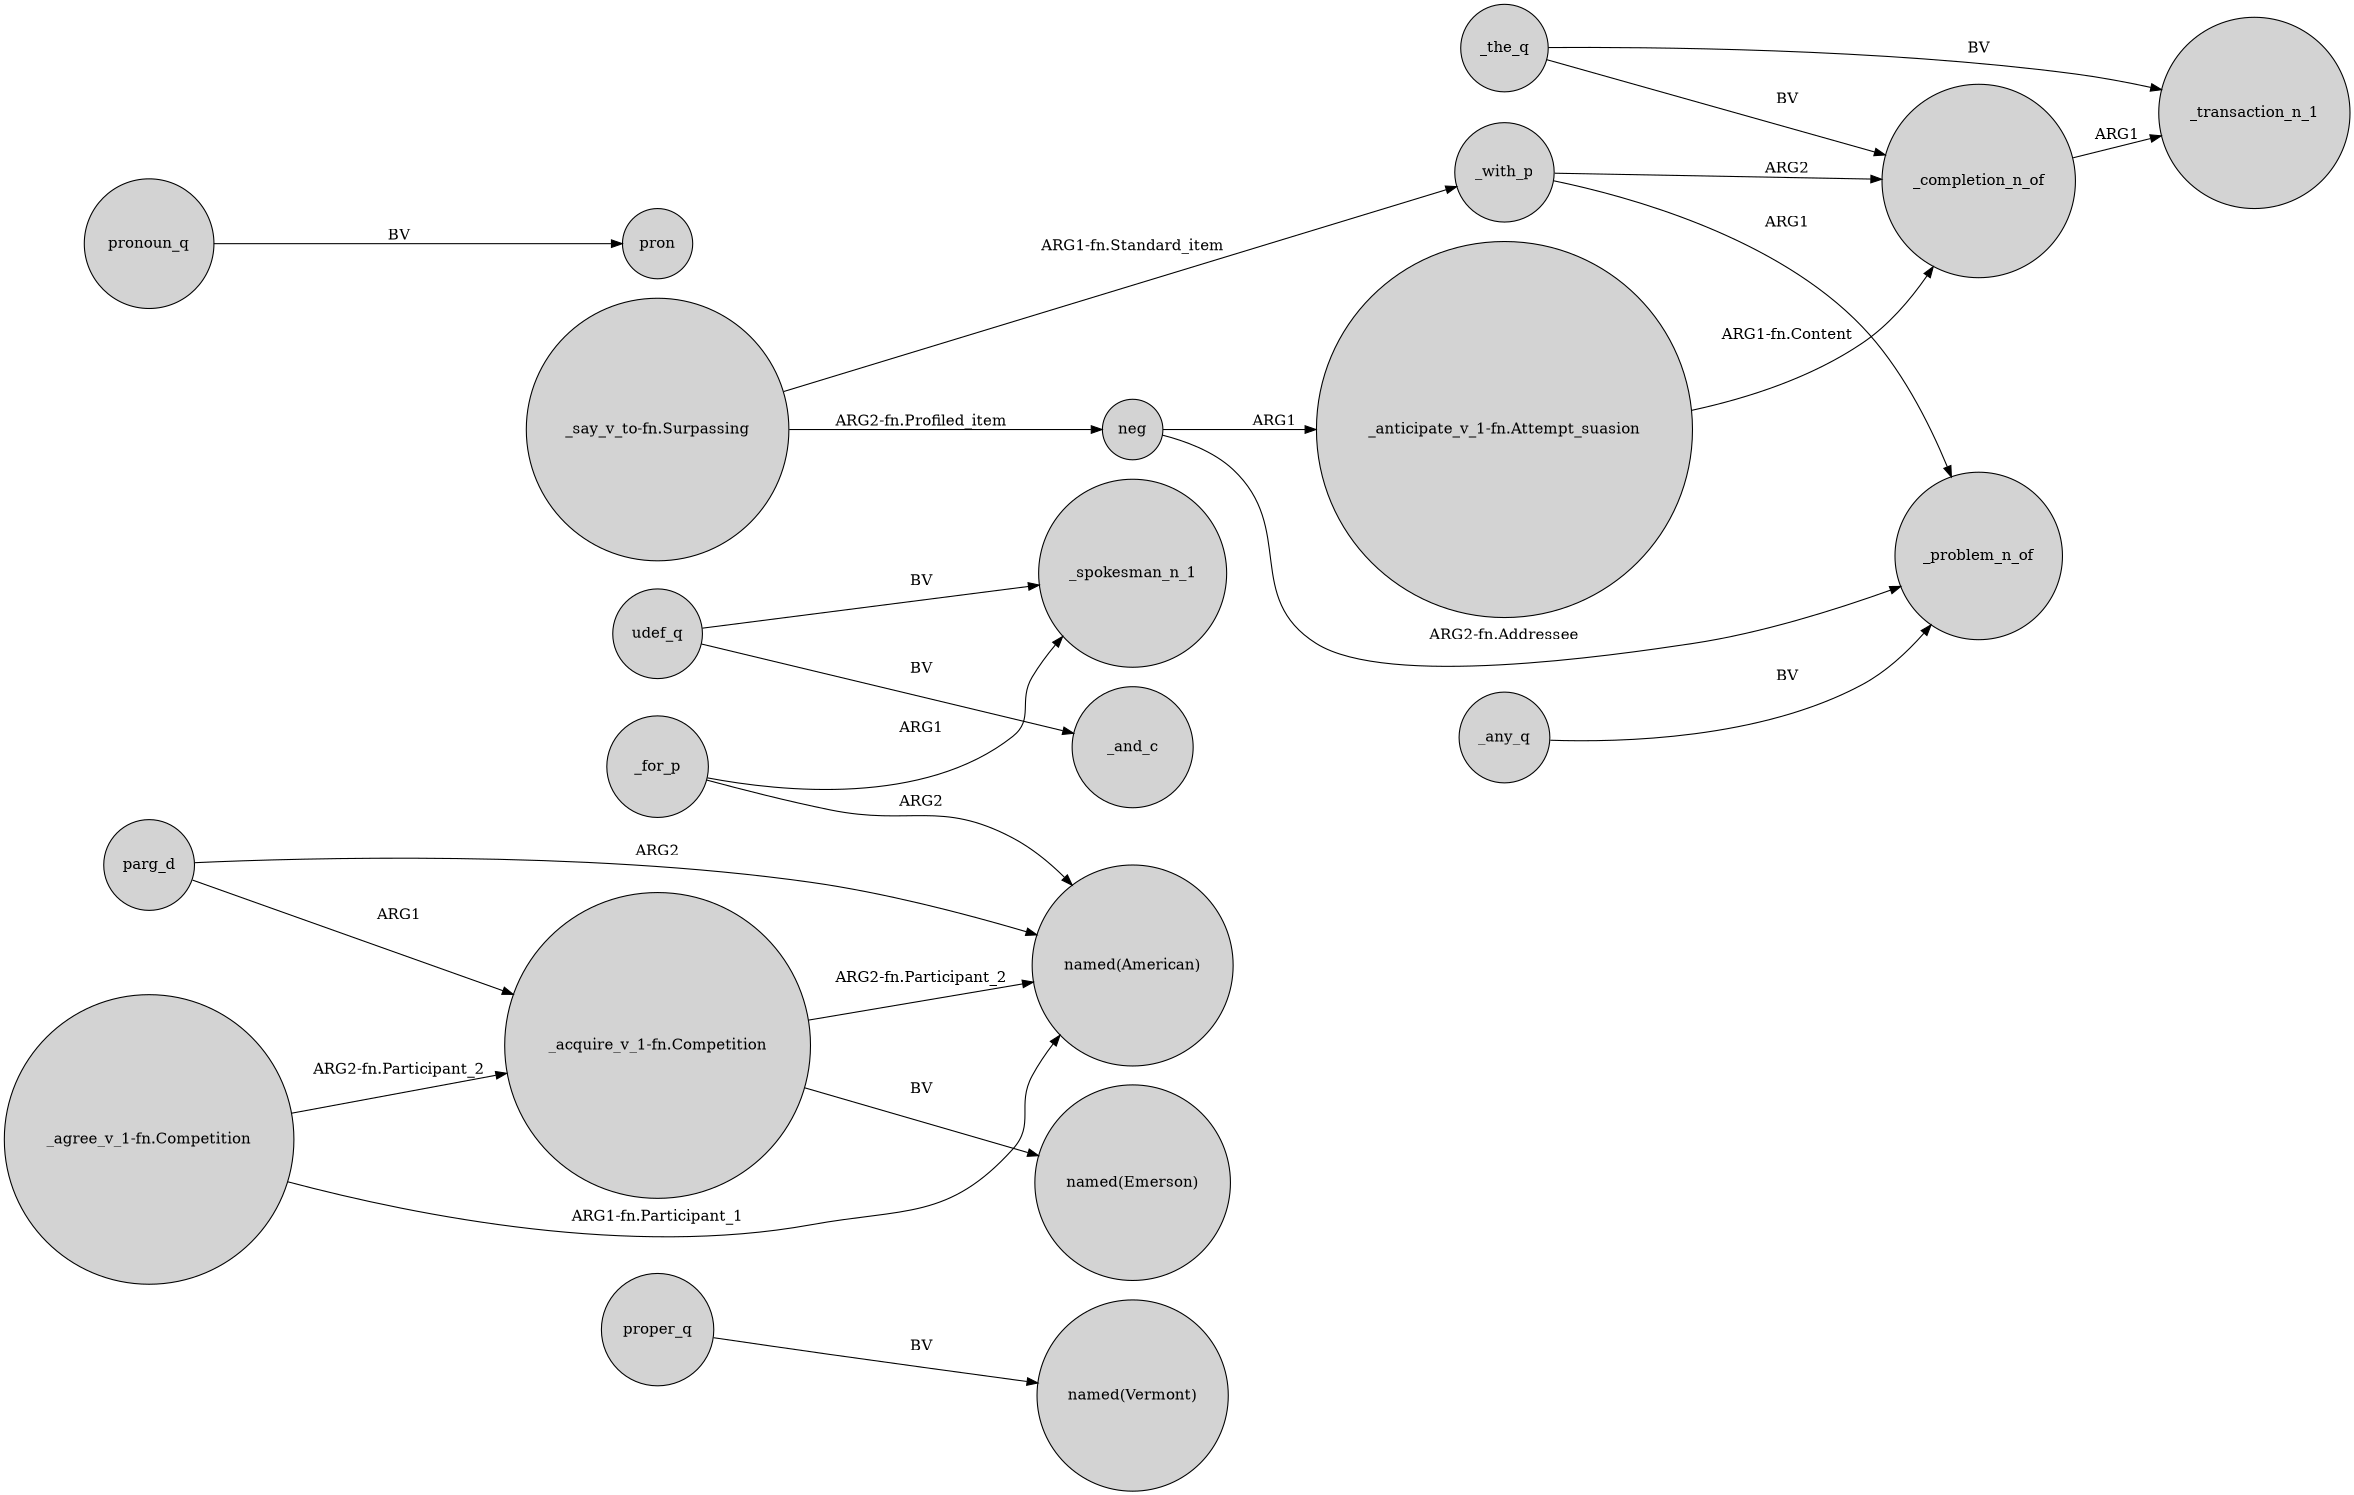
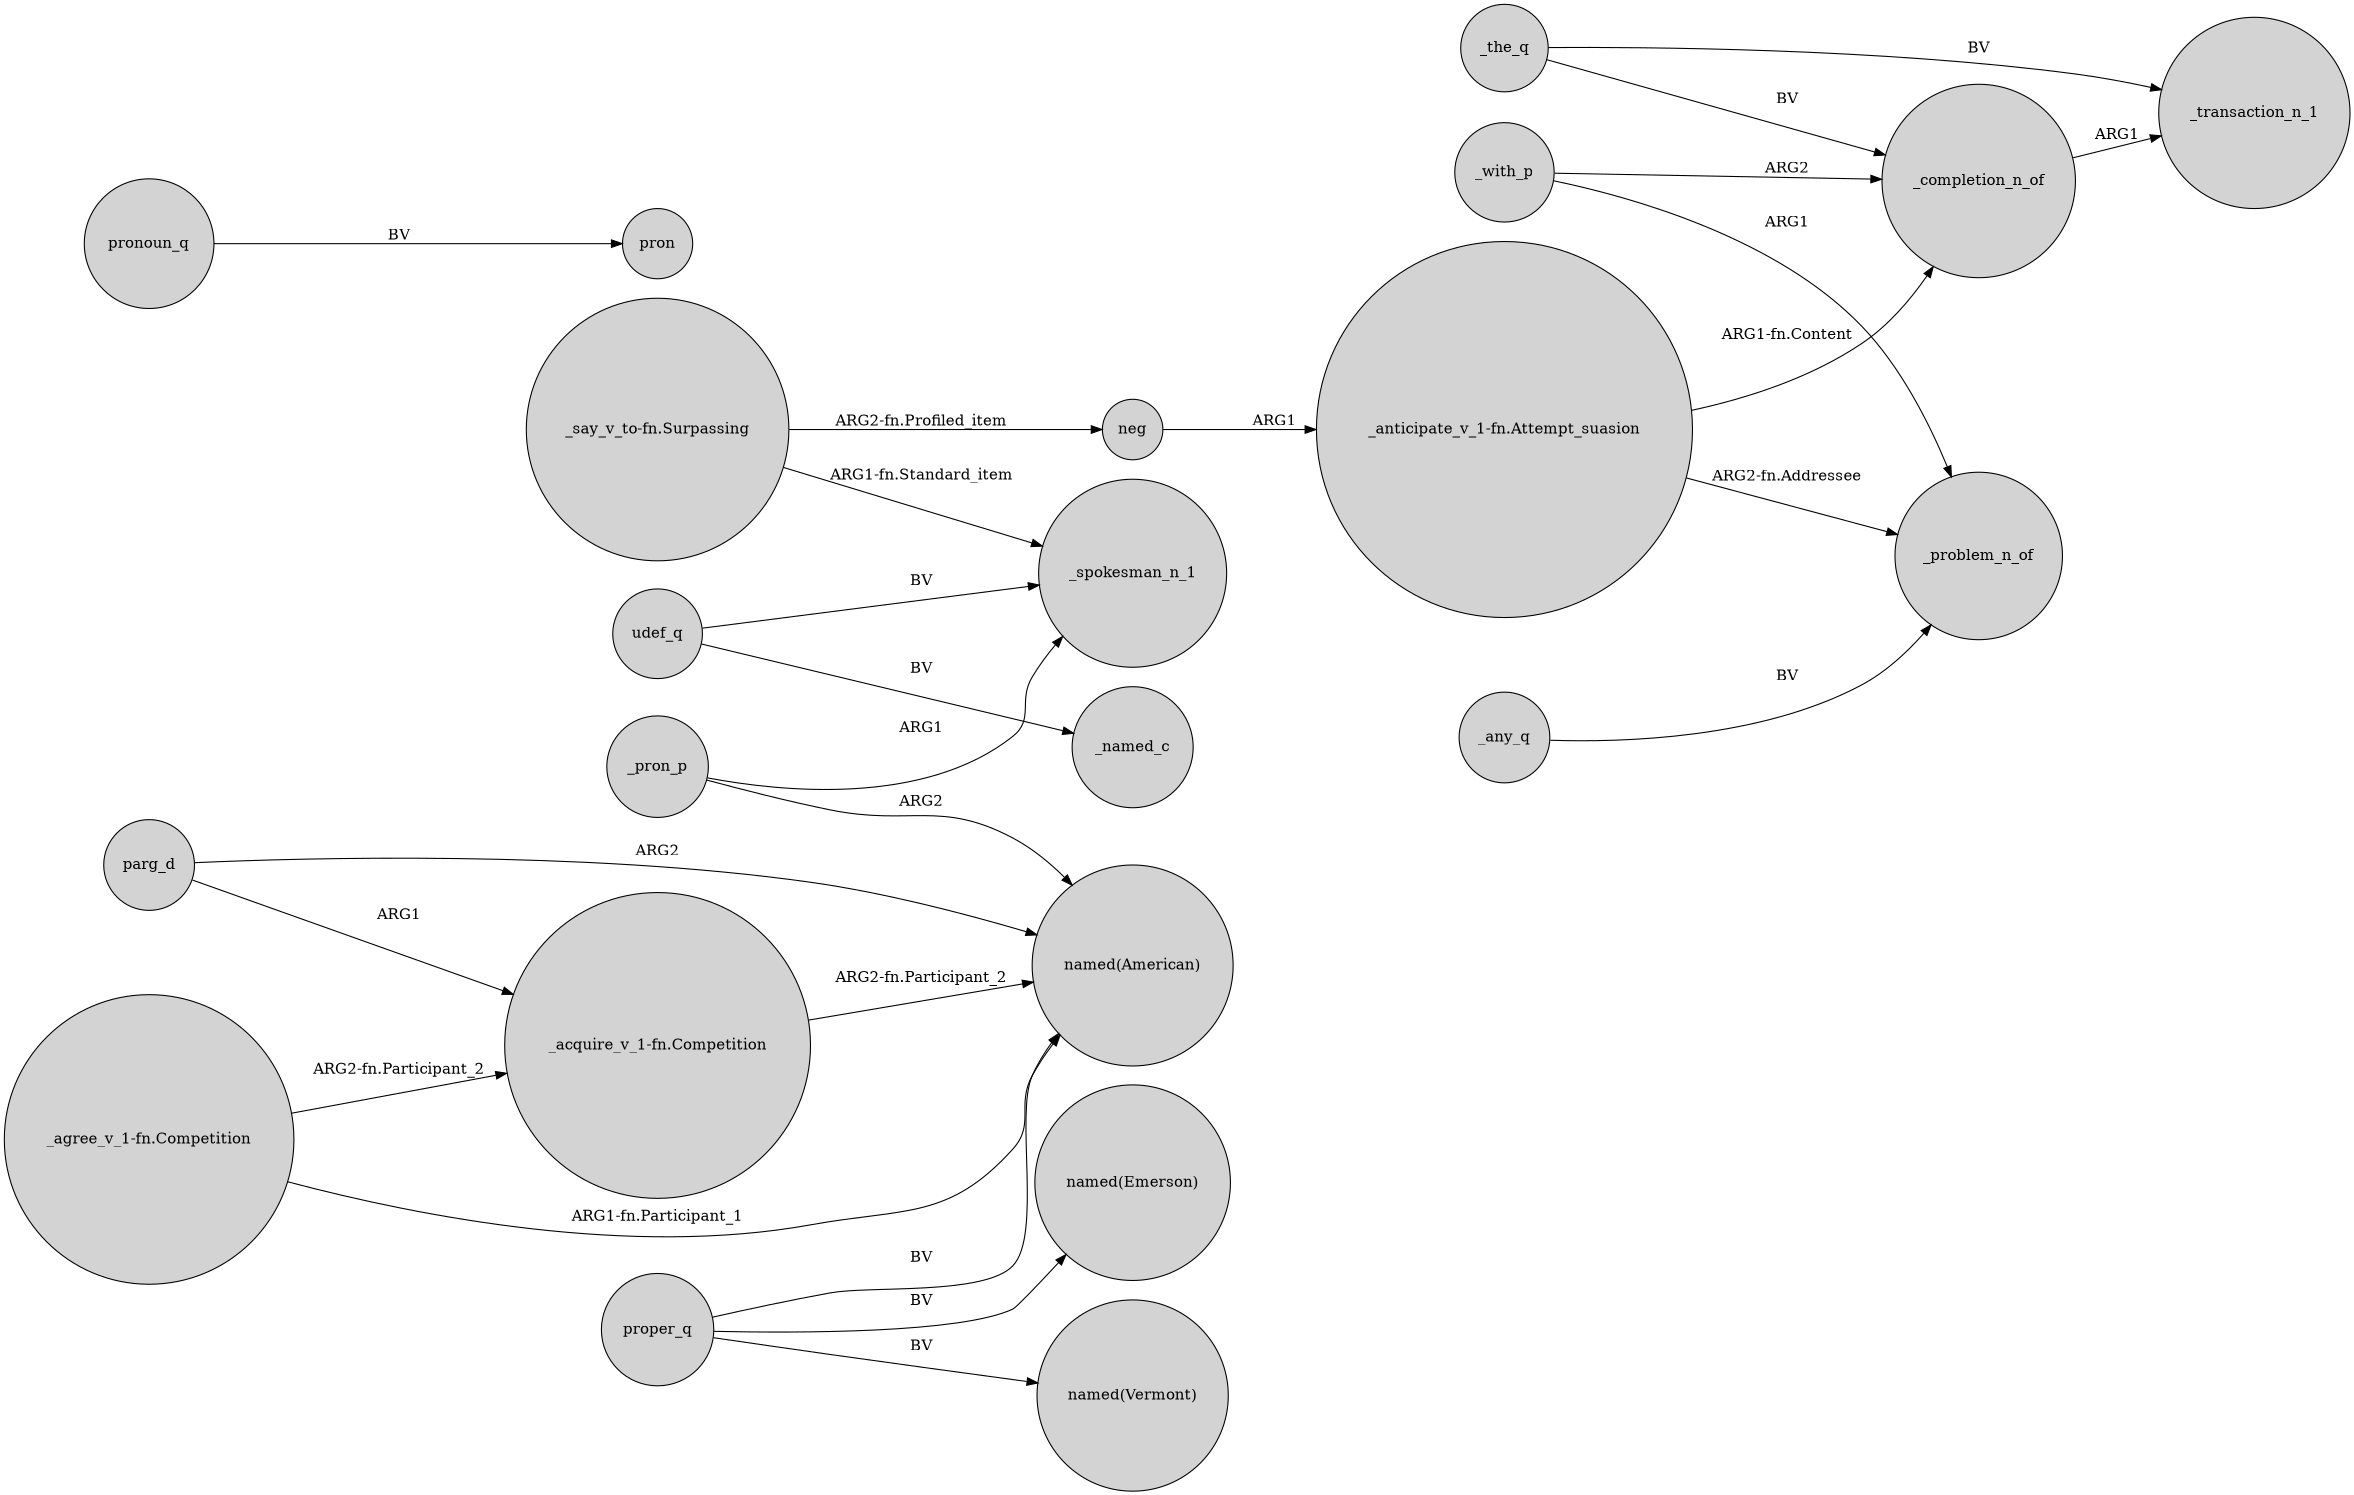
edge "_say_v_to-fn.Surpassing" -> "_with_p": now "_say_v_to-fn.Surpassing" -> "_spokesman_n_1"
edge "neg" -> "_problem_n_of": now "_anticipate_v_1-fn.Attempt_suasion" -> "_problem_n_of"
node "_and_c": label "_and_c" -> "_named_c"
node "_for_p": label "_for_p" -> "_pron_p"
edge "_acquire_v_1-fn.Competition" -> "named(Emerson)": now "proper_q" -> "named(Emerson)"
edge "proper_q" -> "named(American)": added, label "BV"
